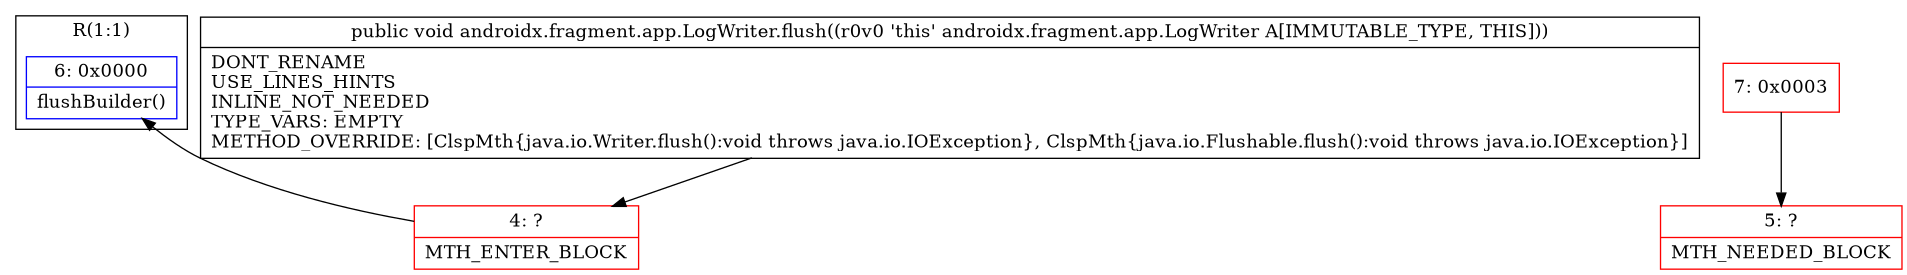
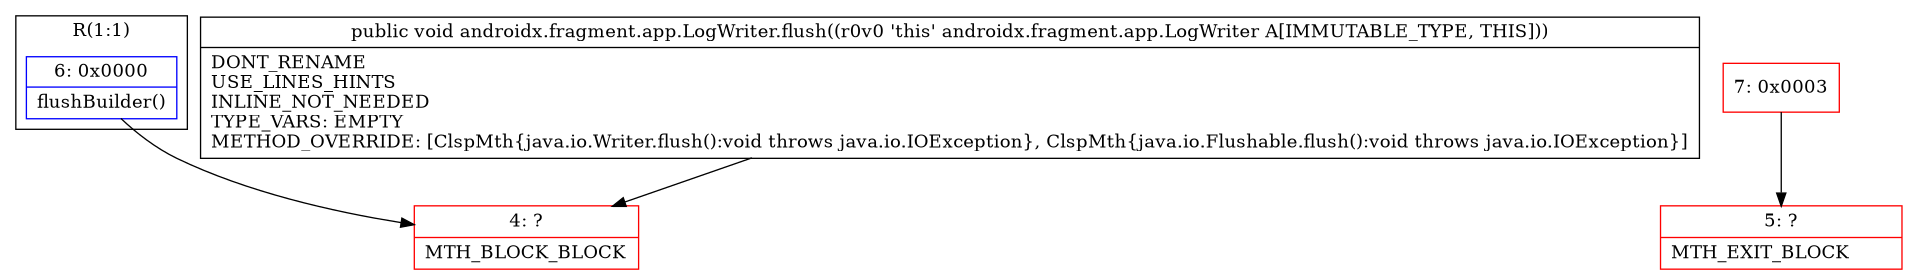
edge "4: ?" -> "6: 0x0000": reversed
node "4: ?": text "MTH_ENTER_BLOCK" -> "MTH_BLOCK_BLOCK"
node "5: ?": text "MTH_NEEDED_BLOCK" -> "MTH_EXIT_BLOCK"
